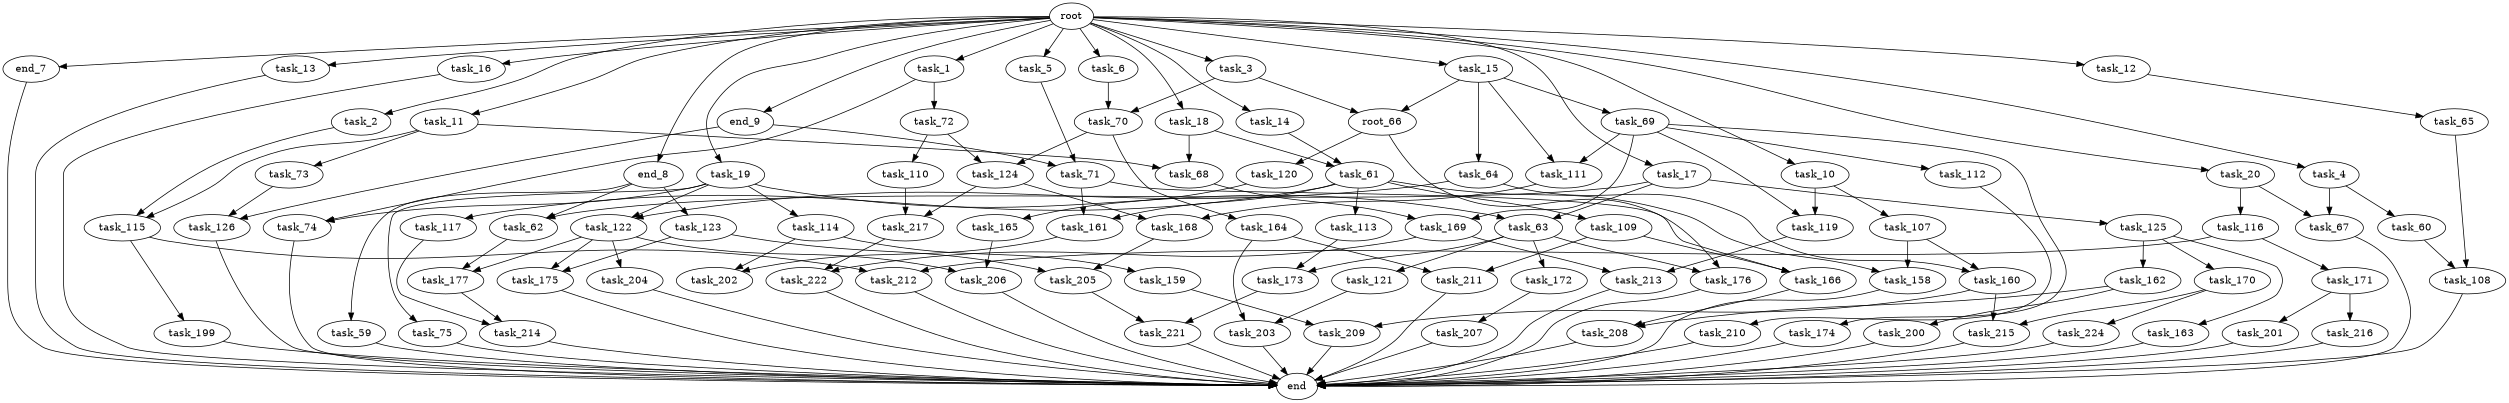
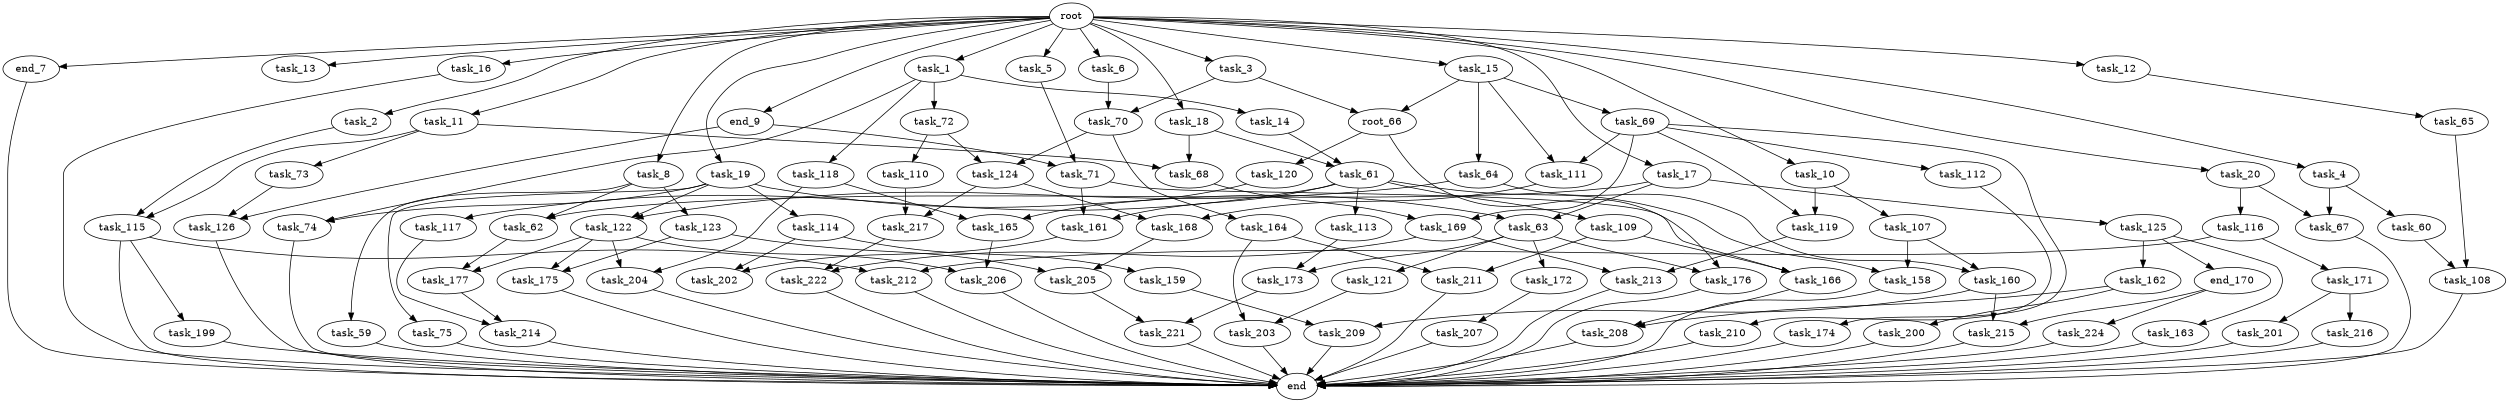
edge "root" -> "task_14": now "task_1" -> "task_14"
node "end_8": label "end_8" -> "task_8"
node "task_118": added
node "task_170": label "task_170" -> "end_170"
edge "task_13" -> "end": now "task_115" -> "end"
